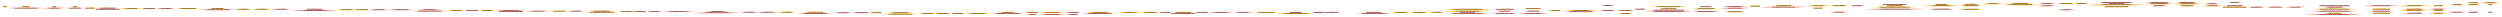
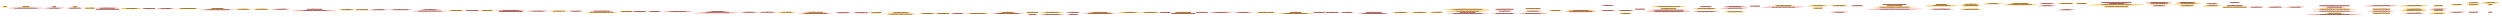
node "101 SSD_VGG/MultiOutputSequential[extras]/ReLU[8]/RELU": fillcolor orange -> salmon
node "77 SSD_VGG/MultiOutputSequential[basenet]/ReLU[46]/RELU": added
